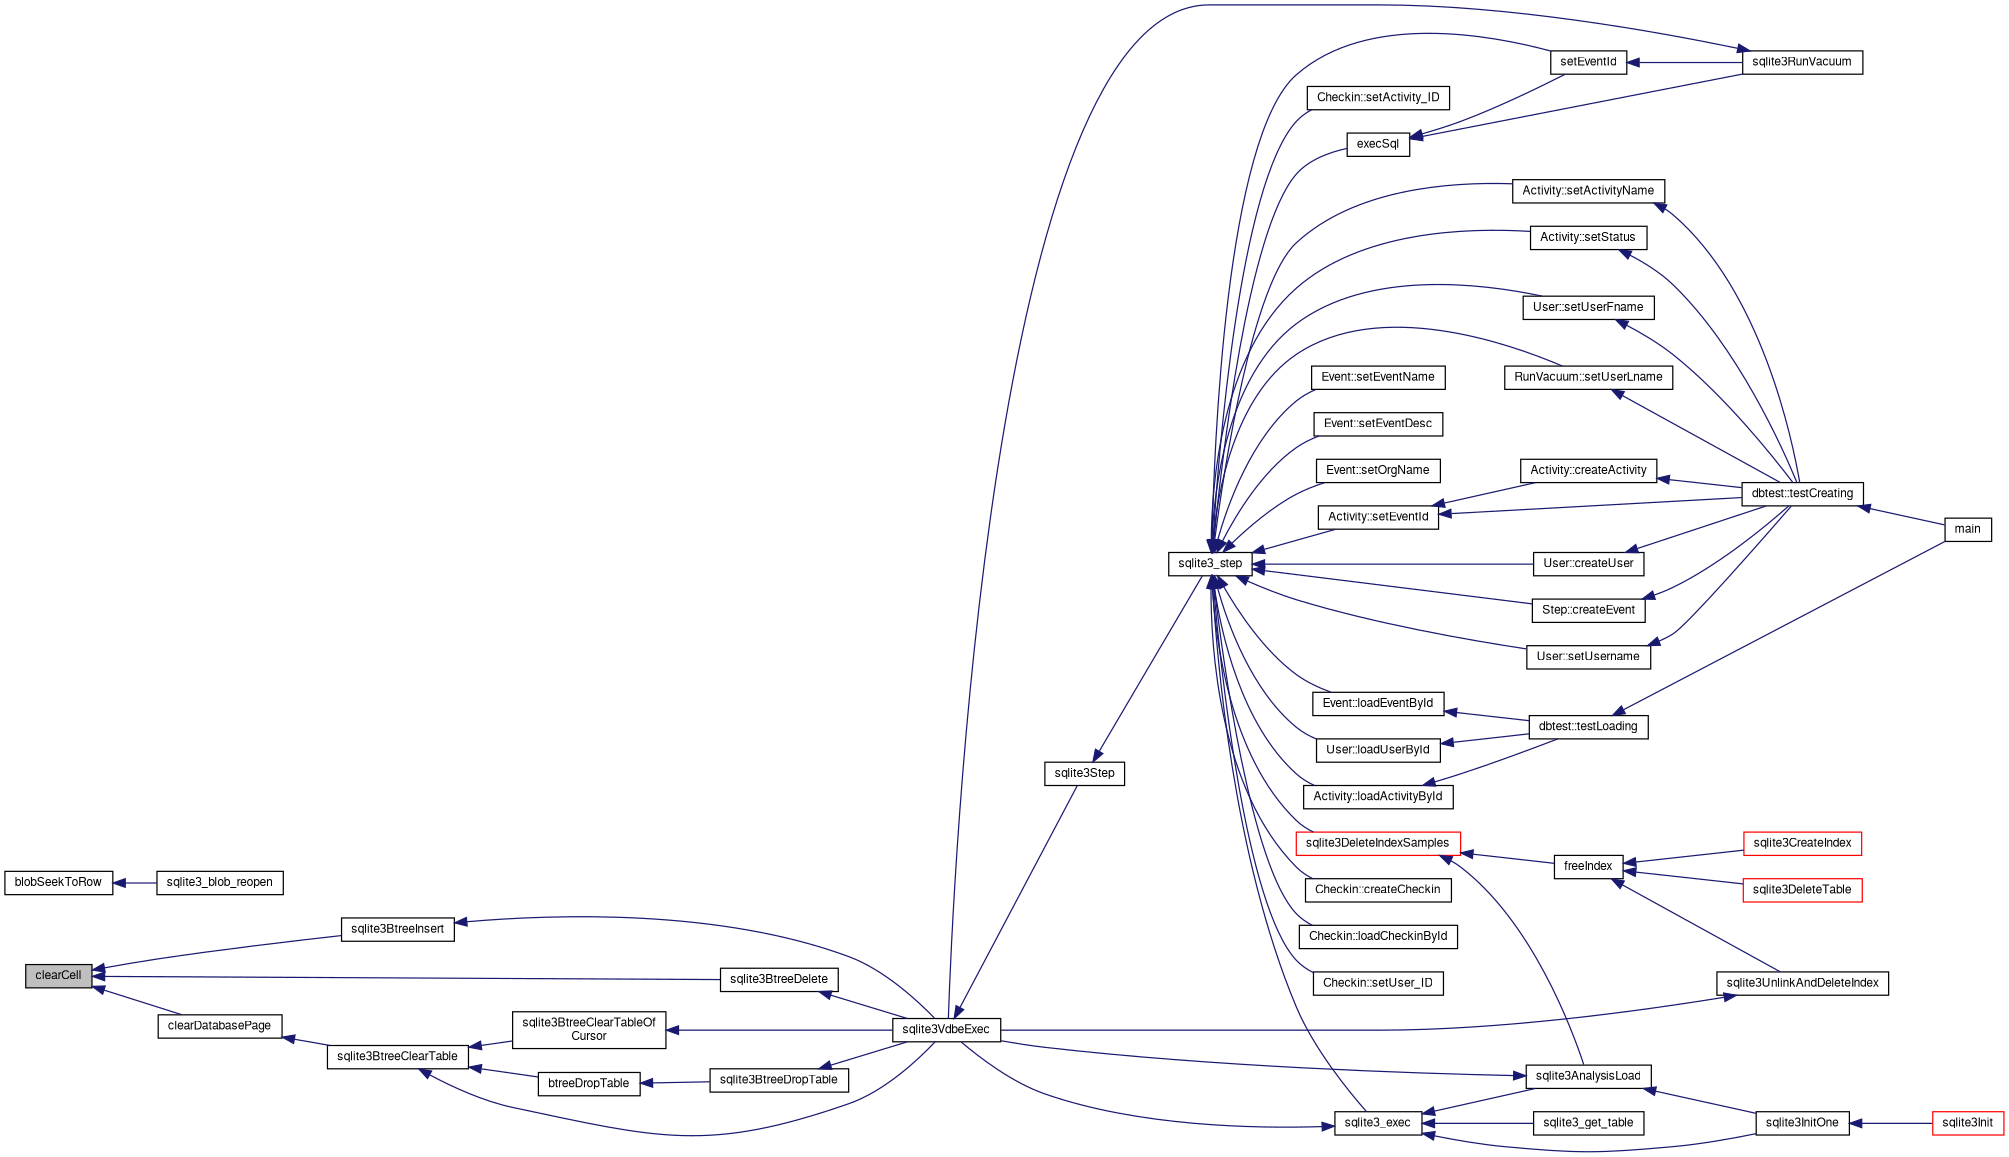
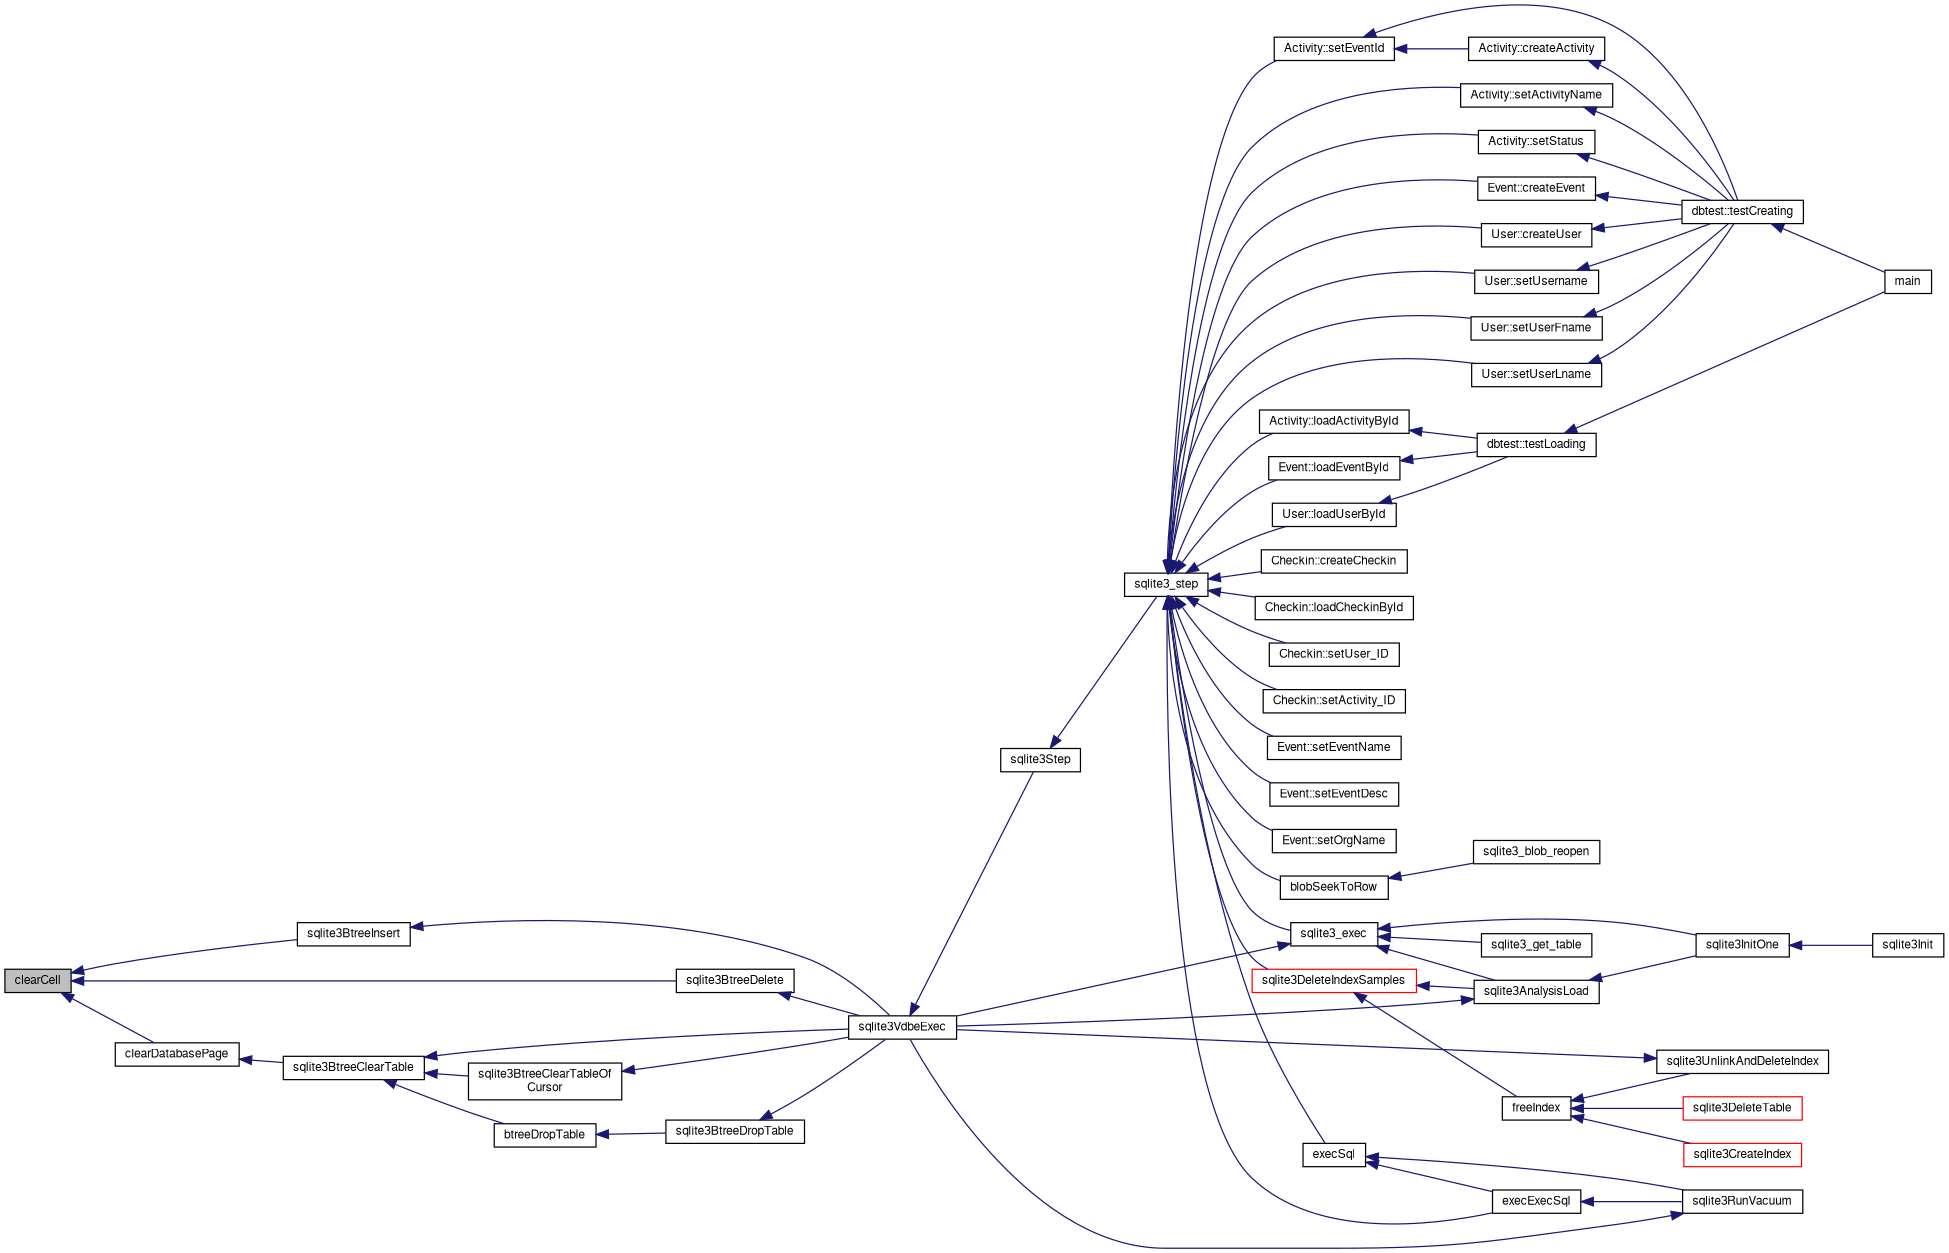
node "setEventId": label "setEventId" -> "execExecSql"
node "RunVacuum::setUserLname": label "RunVacuum::setUserLname" -> "User::setUserLname"
node "Step::createEvent": label "Step::createEvent" -> "Event::createEvent"
edge "blobSeekToRow" -> "sqlite3_step": added
node "sqlite3Init": color red -> black
